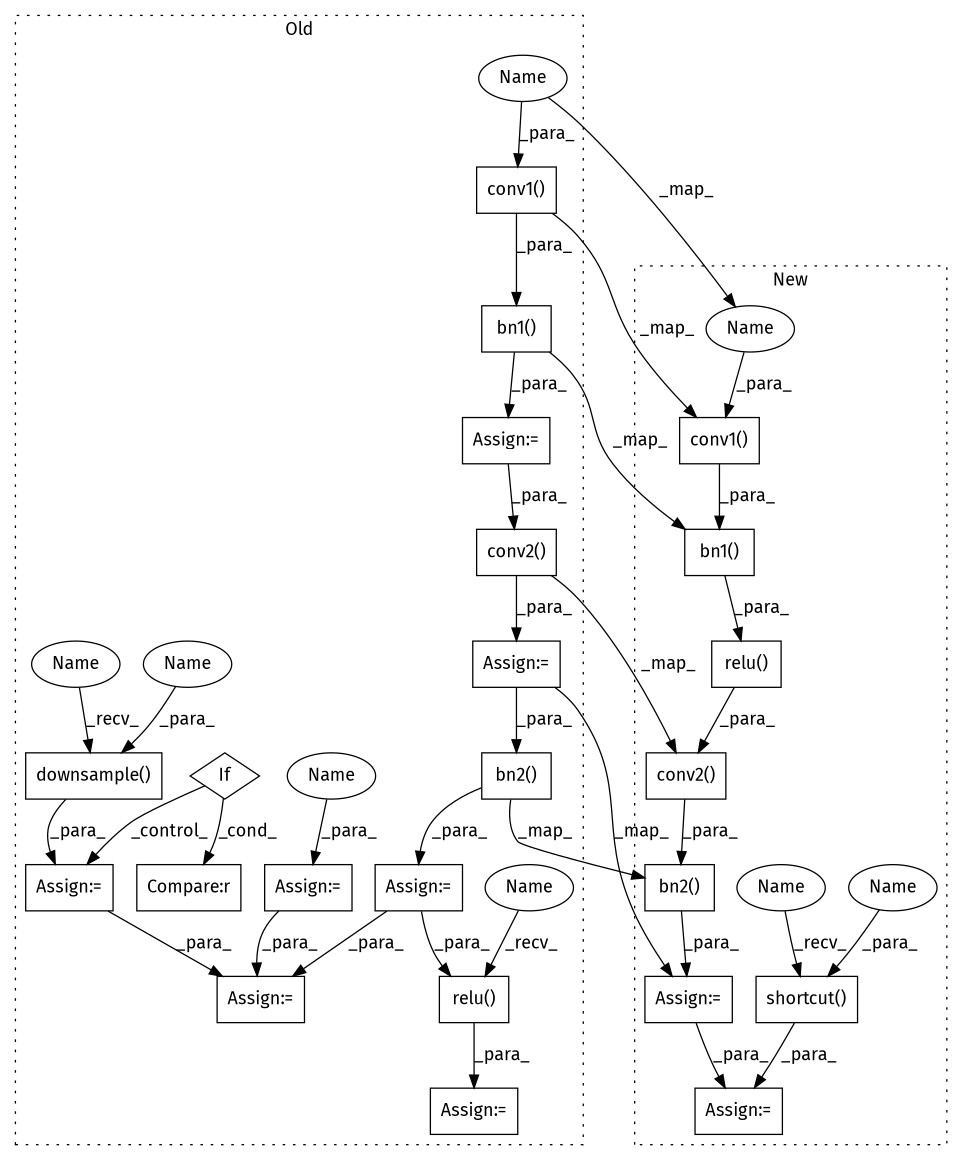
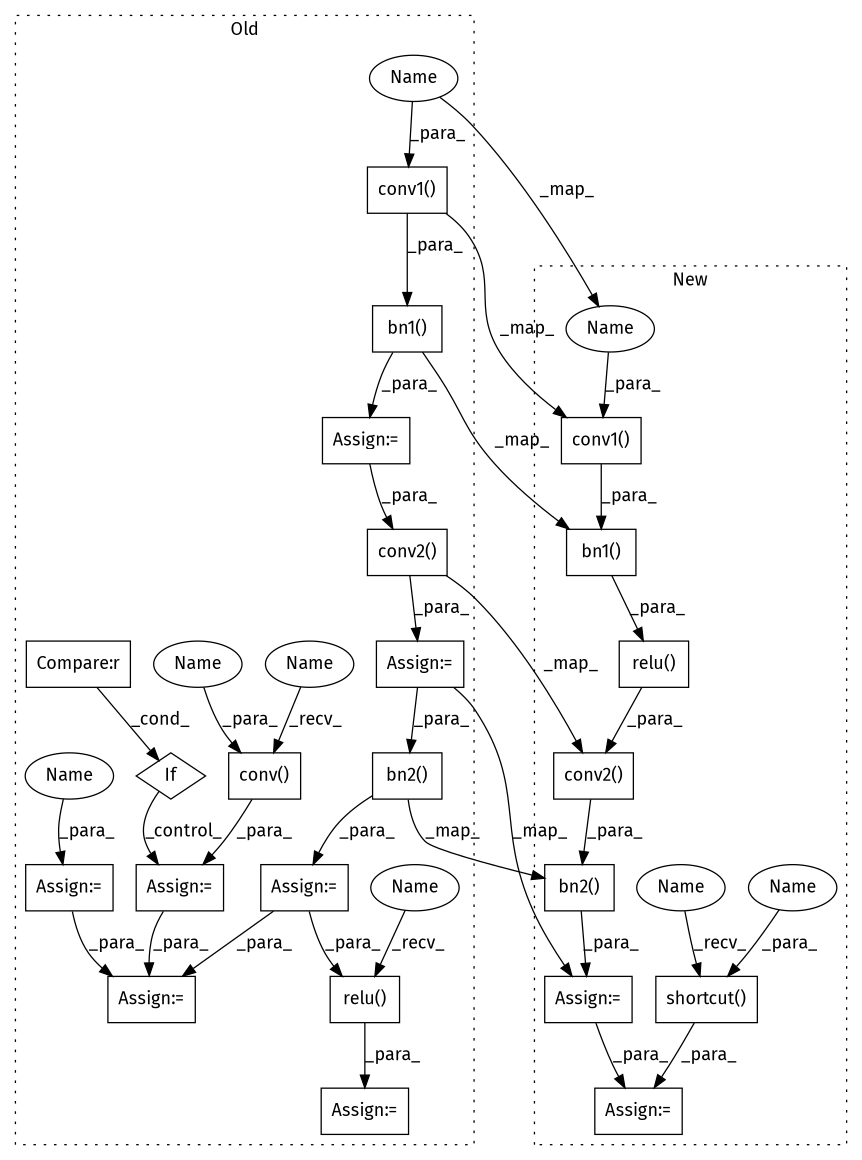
node "downsample()": label "downsample()" -> "conv()"
edge "If" -> "Compare:r": reversed
